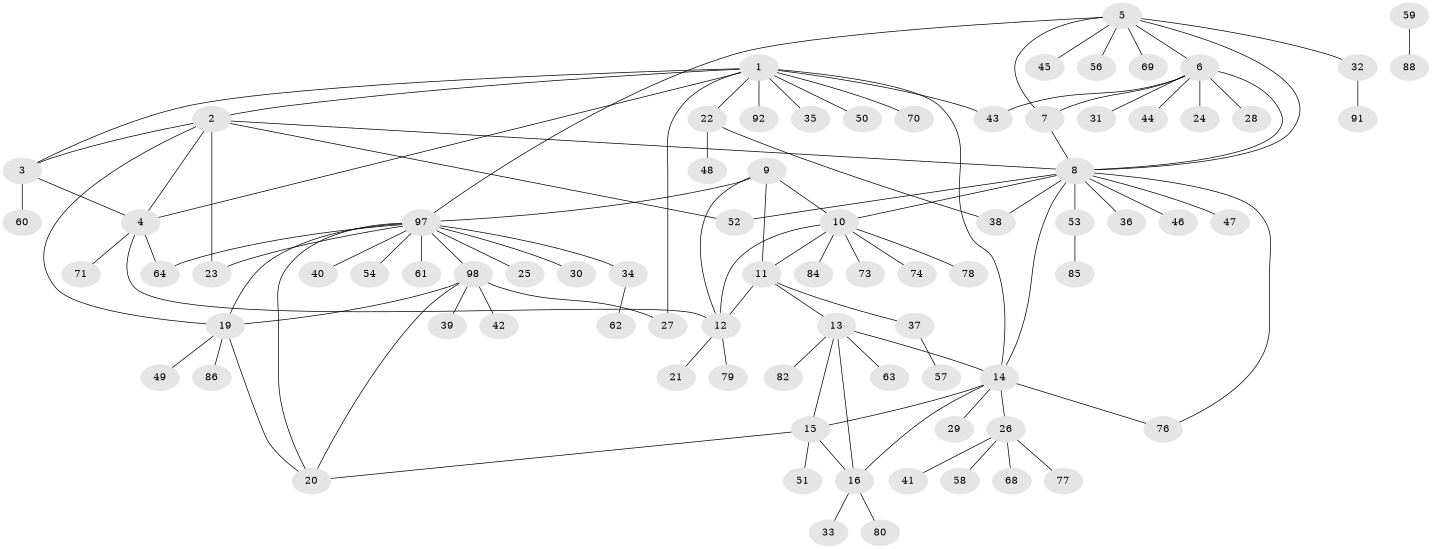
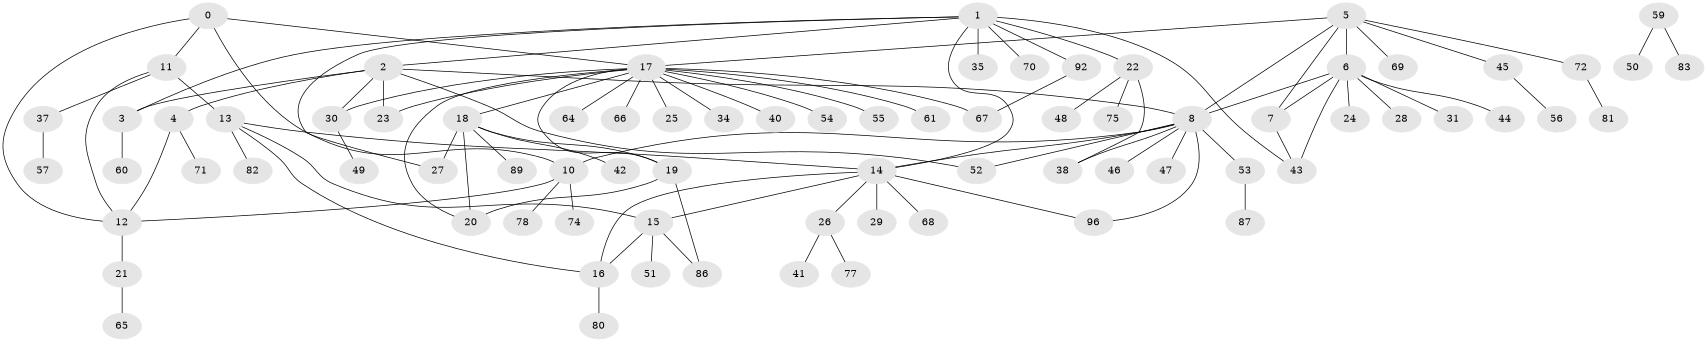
edge "5" -- "56": now "45" -- "56"
node "32": label "32" -> "72"
node "88": label "88" -> "83"
edge "1" -- "50": now "59" -- "50"
node "66": added
node "55": added
node "67": added
node "75": added
node "91": label "91" -> "81"
edge "1" -- "4": removed
edge "7" -- "8": now "7" -- "43"
node "9": label "9" -> "0"
edge "3" -- "4": removed
node "97": label "97" -> "17"
node "36": removed
edge "2" -- "19": now "2" -- "30"
edge "4" -- "64": removed
edge "10" -- "11": removed
node "98": label "98" -> "18"
node "84": removed
node "73": removed
node "85": label "85" -> "87"
node "65": added
node "39": label "39" -> "89"
node "62": removed
edge "19" -- "49": now "30" -- "49"
node "79": removed
node "63": removed
node "76": label "76" -> "96"
edge "15" -- "20": now "15" -- "86"
edge "26" -- "68": now "14" -- "68"
node "58": removed
node "33": removed
